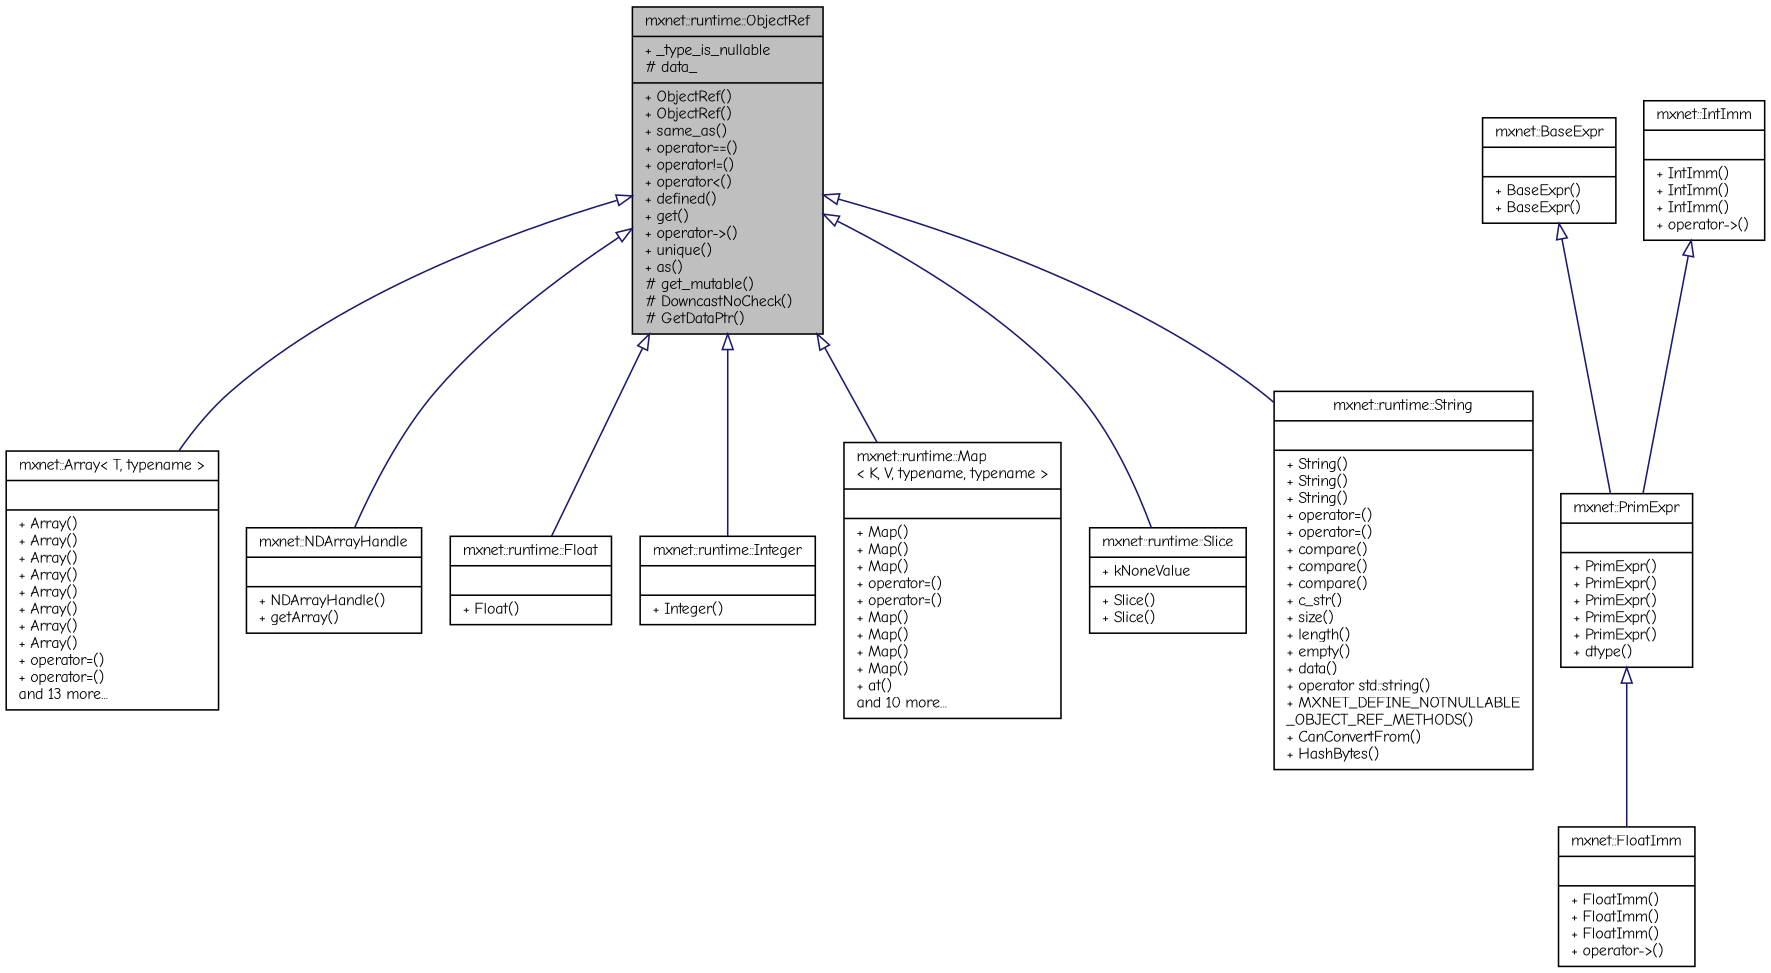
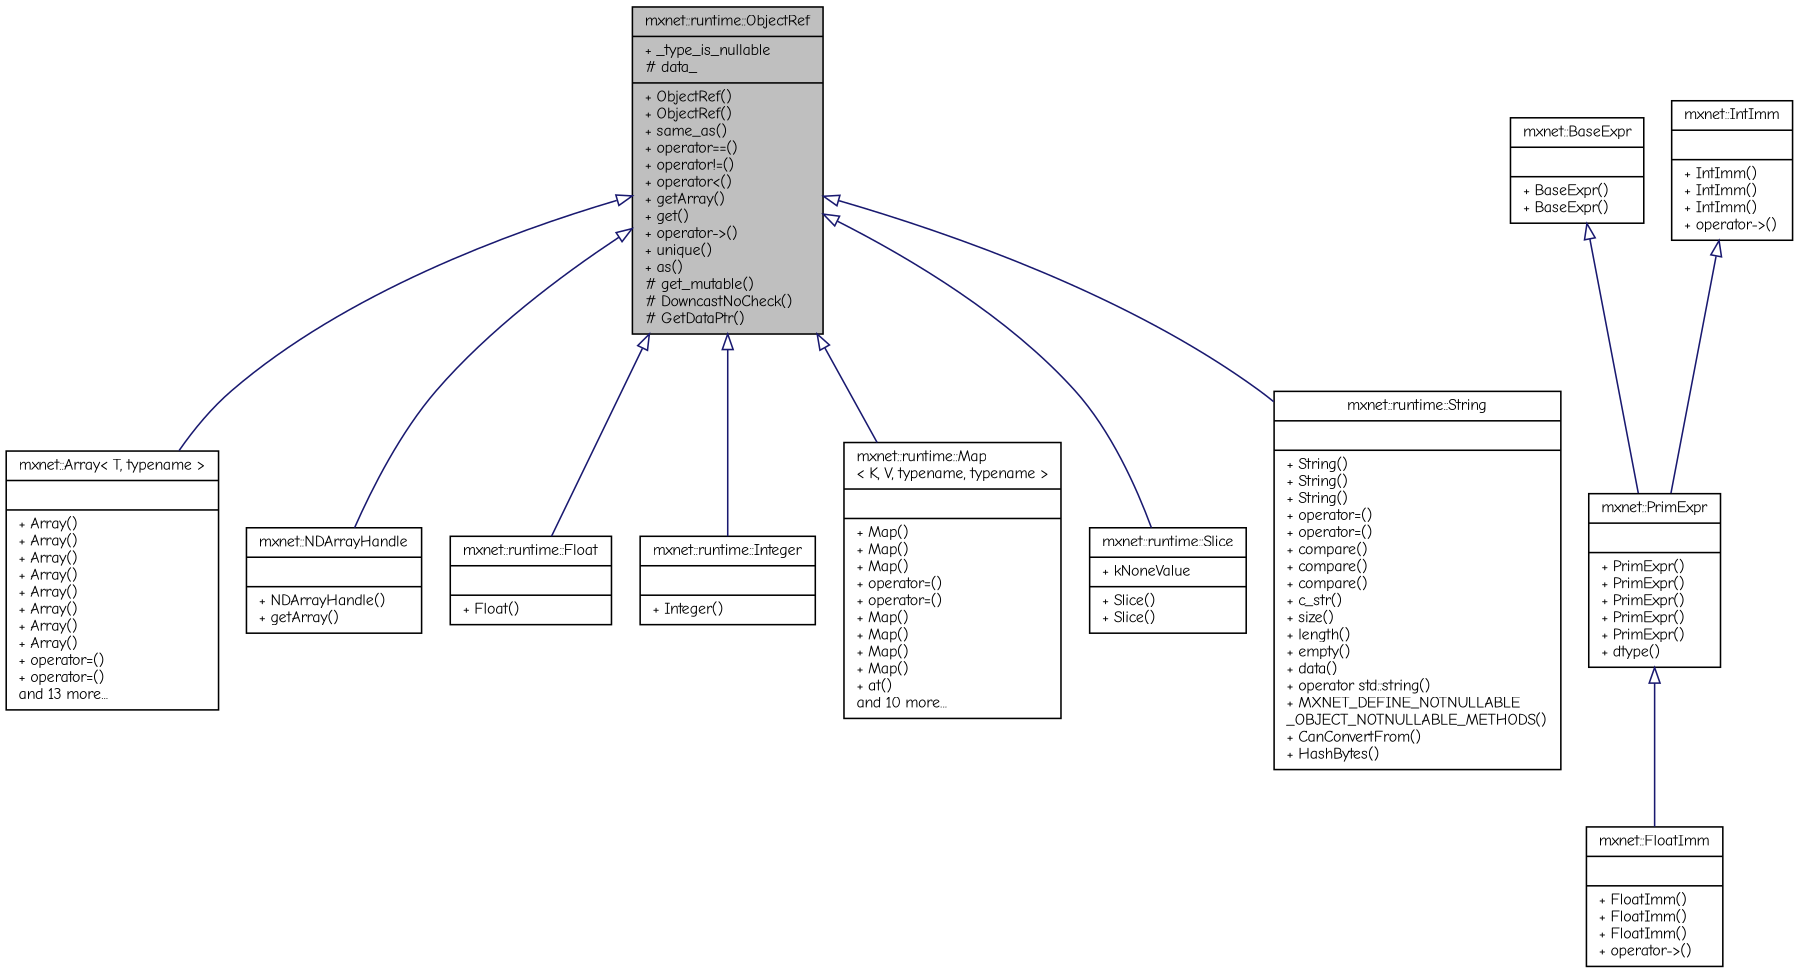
node "mxnet::runtime::ObjectRef": text "+ defined()" -> "+ getArray()"
node "mxnet::runtime::String": text "_OBJECT_REF_METHODS()" -> "_OBJECT_NOTNULLABLE_METHODS()"
